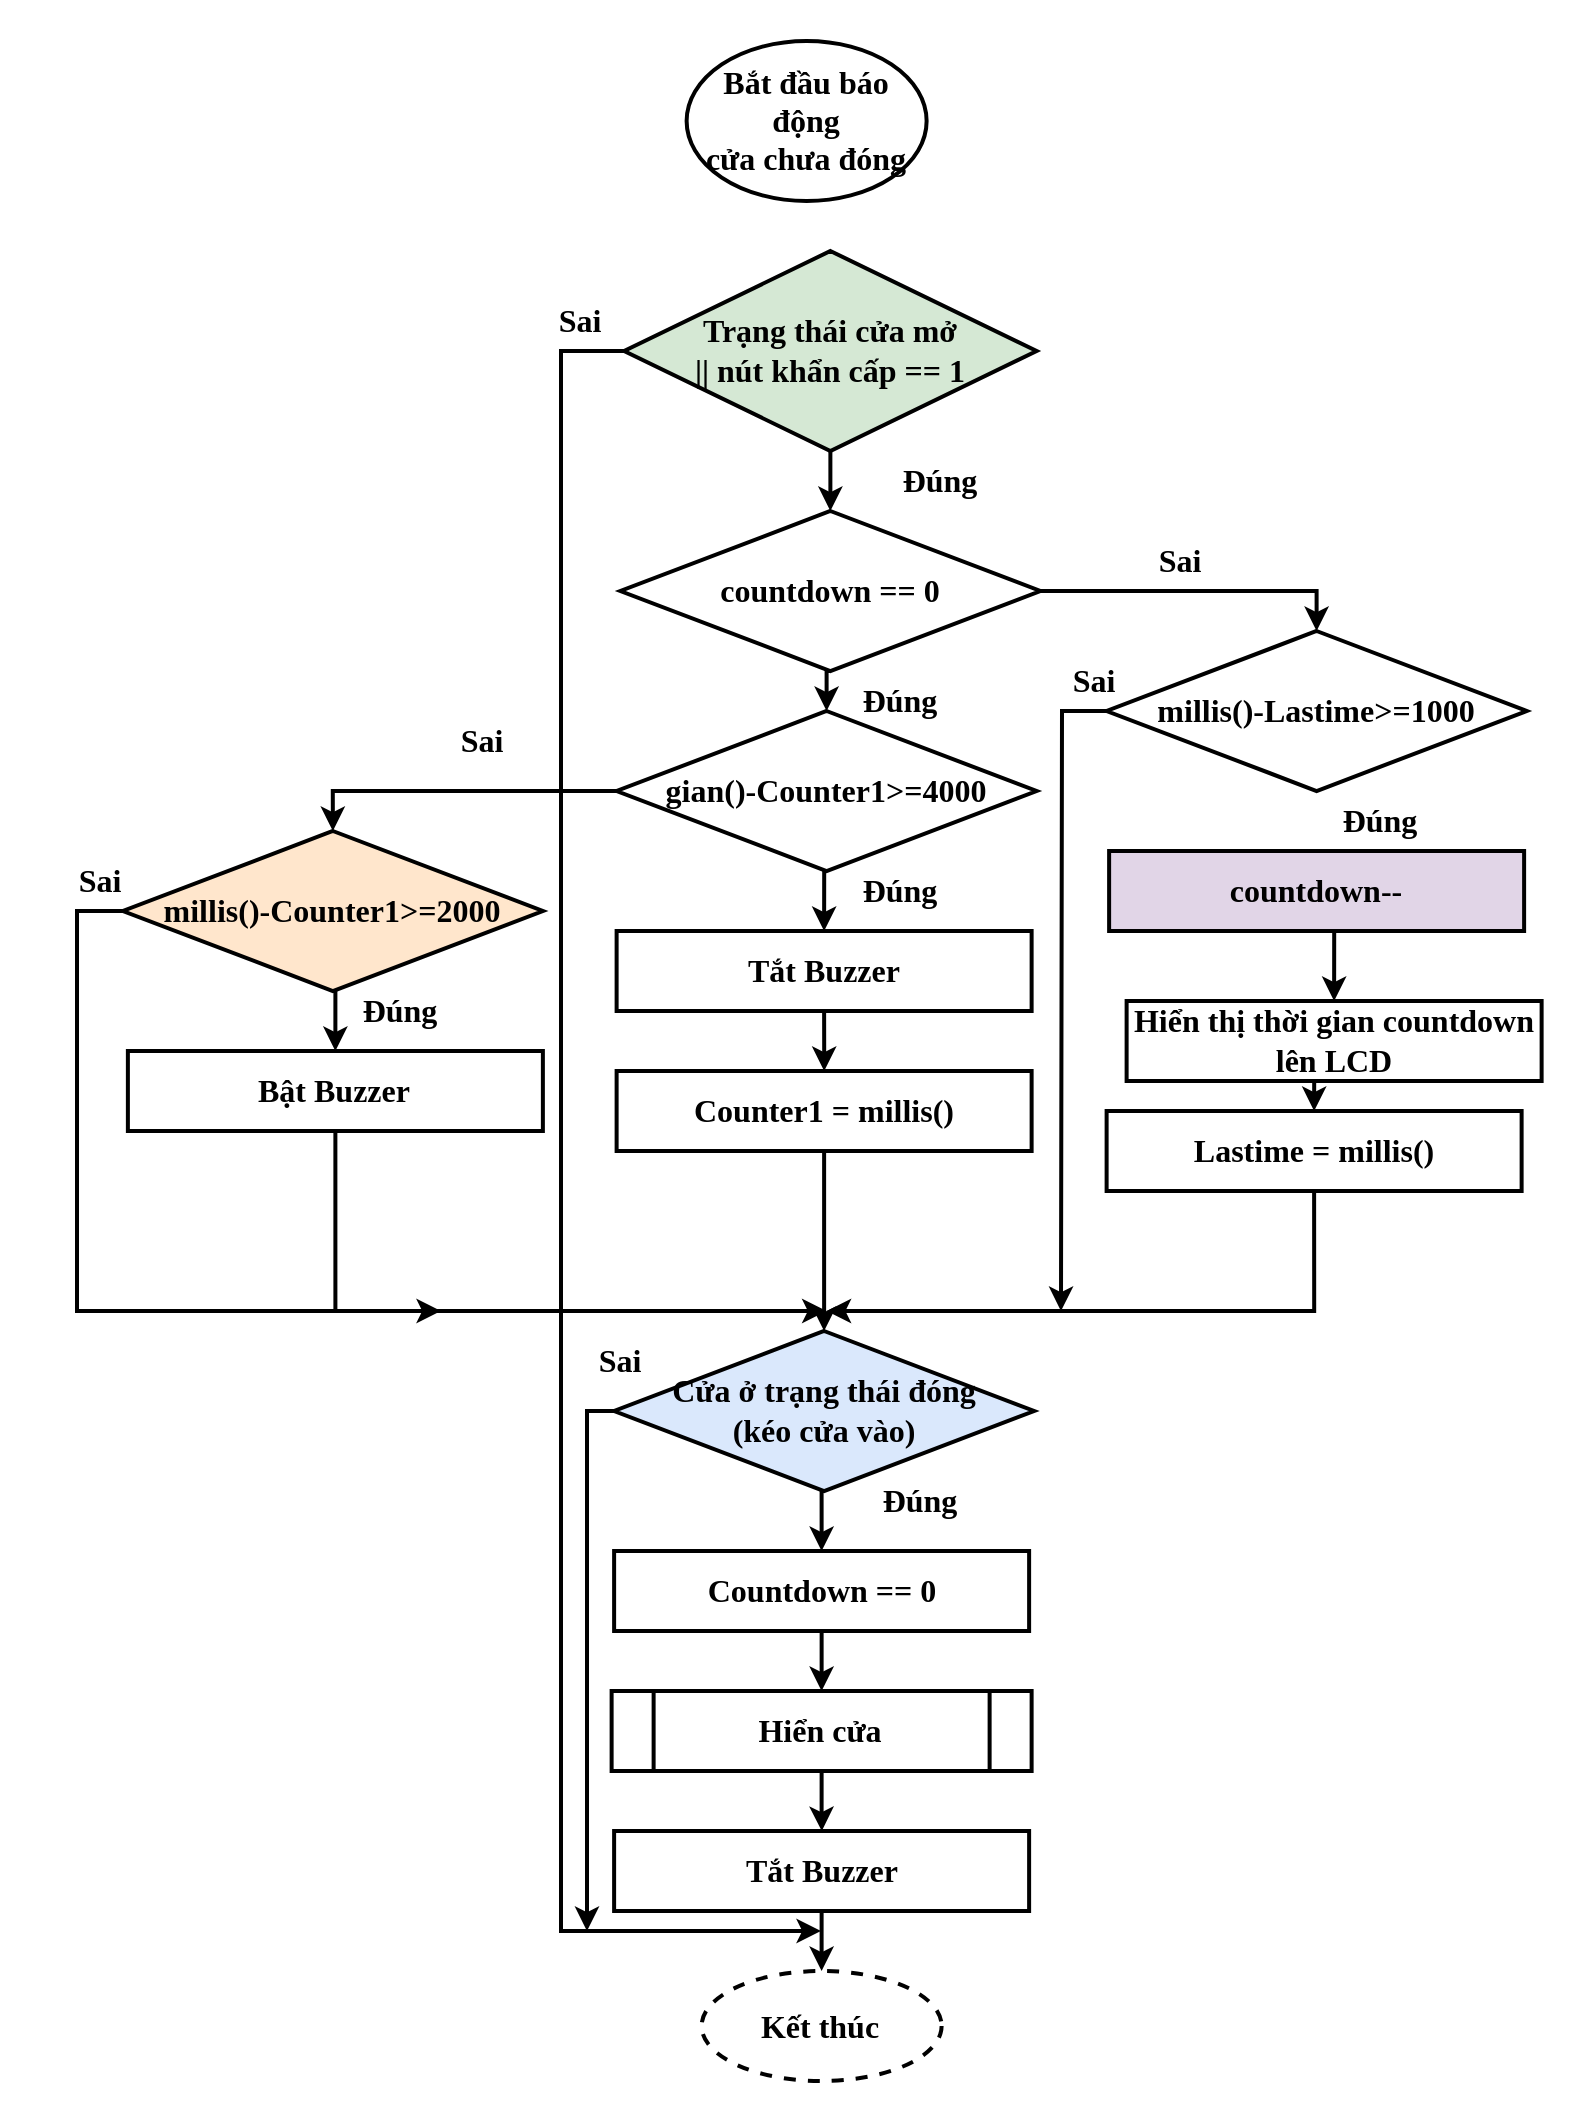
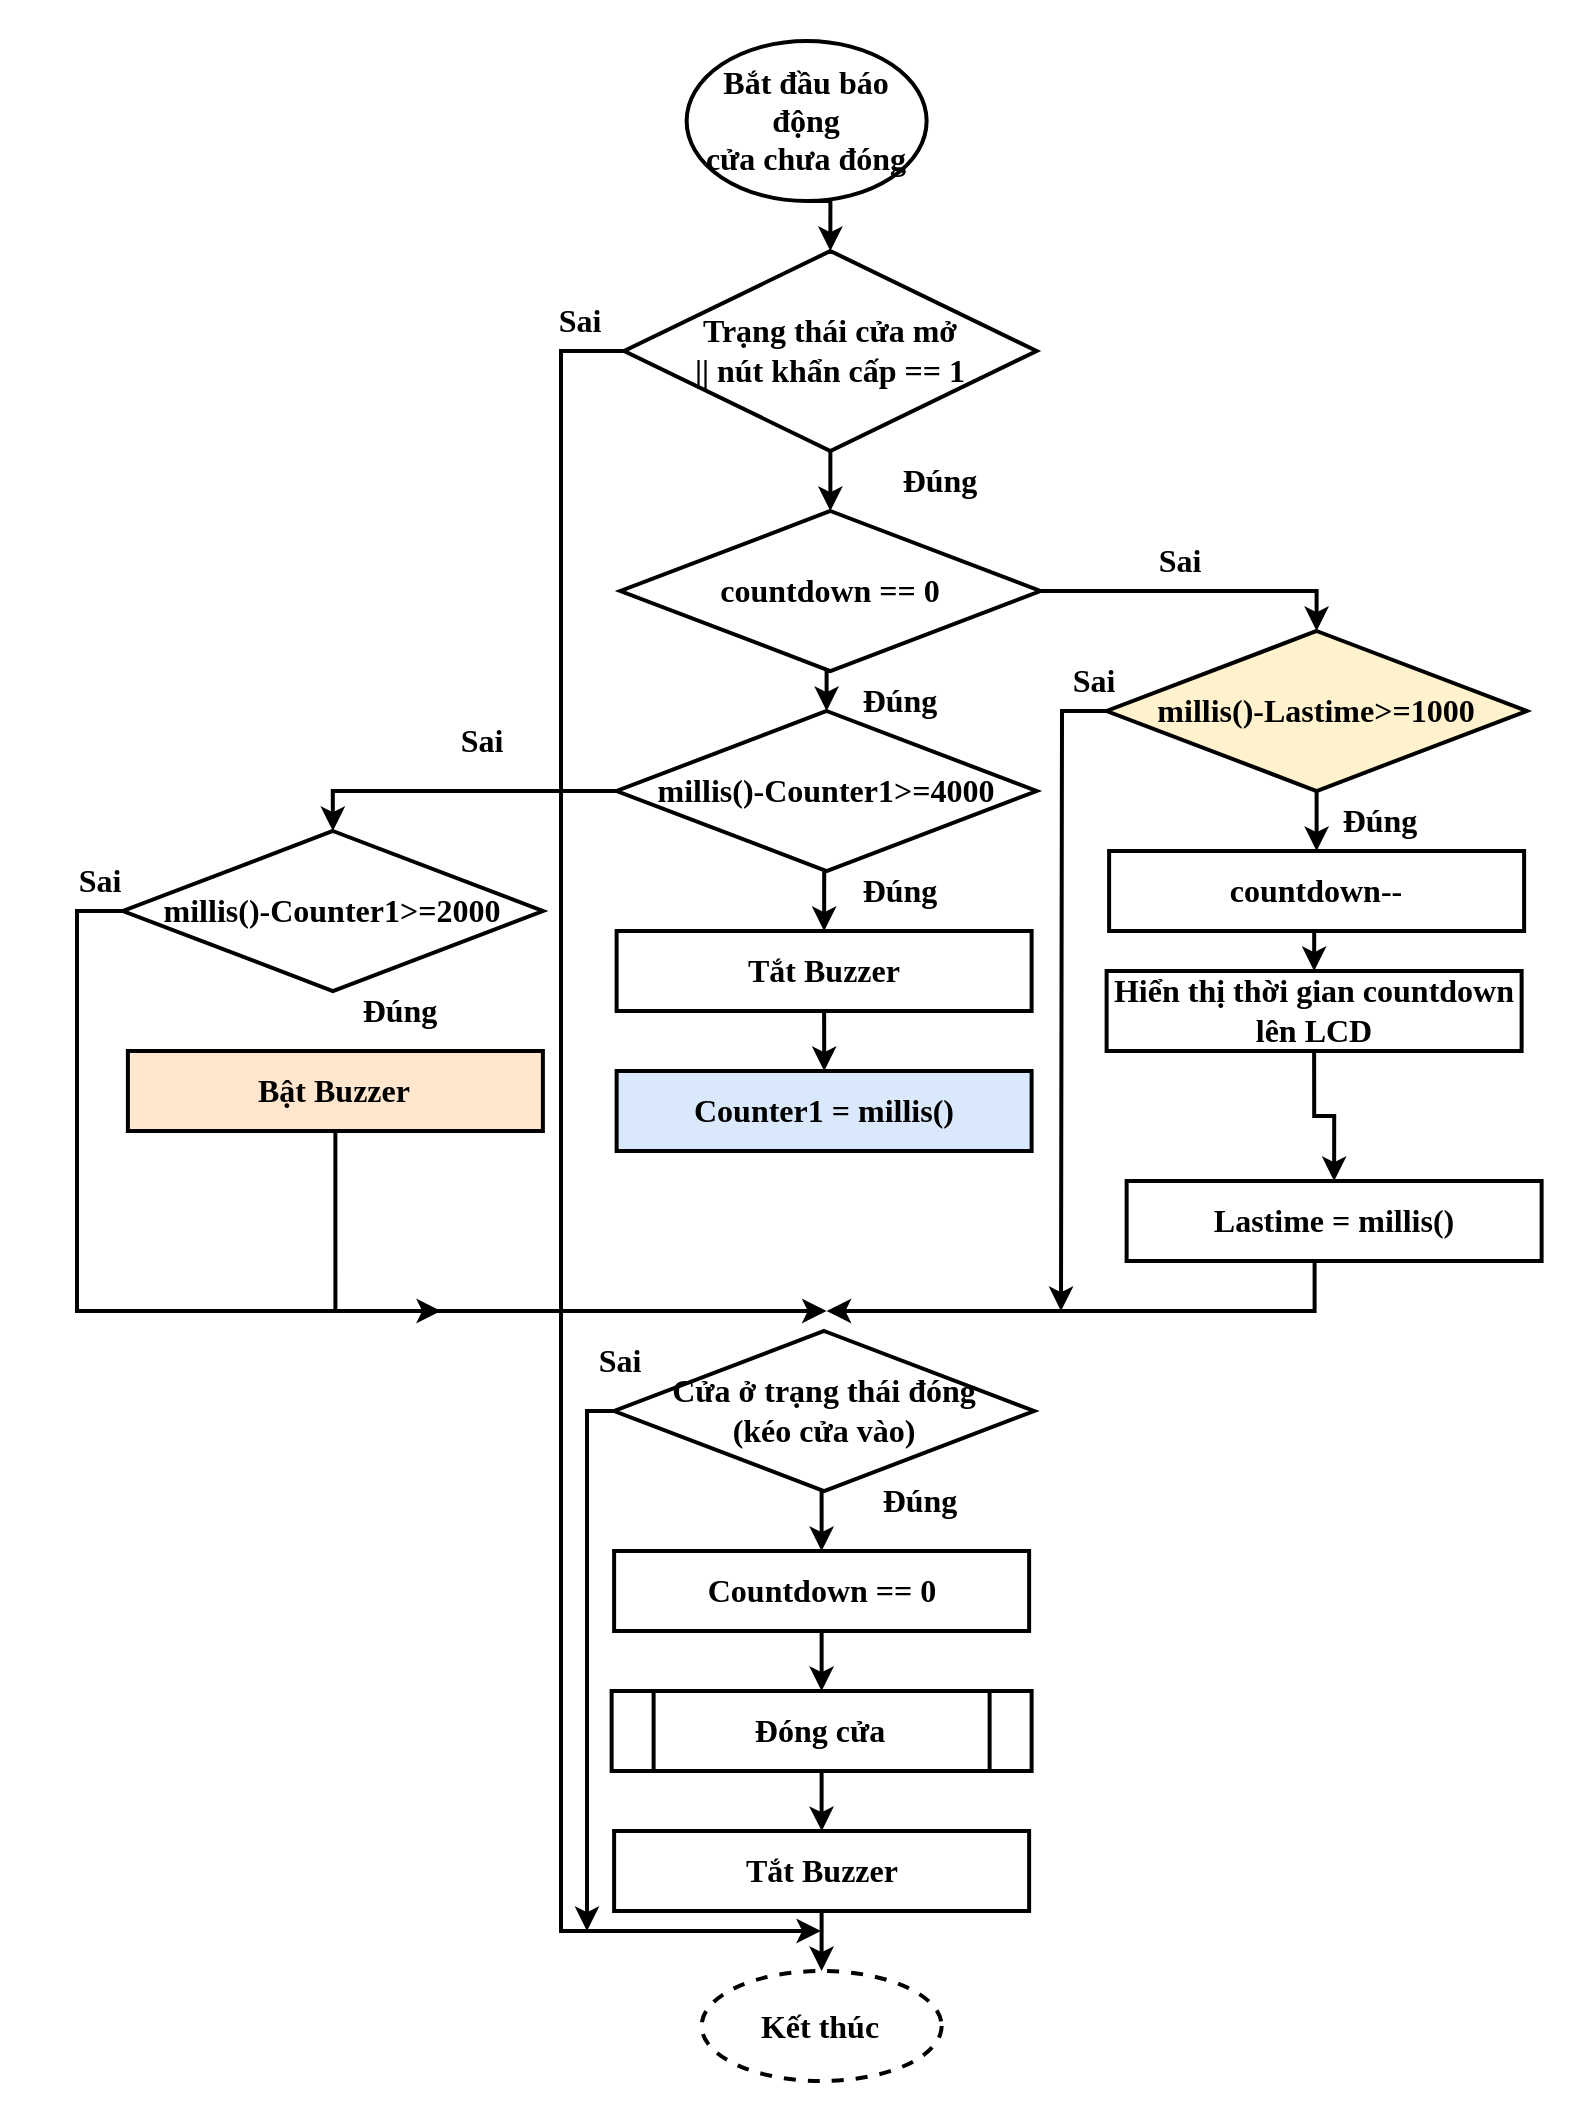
edge "Bắt đầu báo độngcửa chưa đóng" -> "Trạng thái cửa mở || nút khẩn cấp == 1": added
node "Trạng thái cửa mở || nút khẩn cấp == 1": fillcolor #d5e8d4 -> #ffffff
node "millis()-Lastime>=1000": fillcolor #ffffff -> #fff2cc
node "gian()-Counter1>=4000": label "gian()-Counter1>=4000" -> "millis()-Counter1>=4000"
edge "millis()-Lastime>=1000" -> "countdown--": added
node "countdown--": fillcolor #e1d5e7 -> #ffffff
node "millis()-Counter1>=2000": fillcolor #ffe6cc -> #ffffff
edge "millis()-Counter1>=2000" -> "Bật Buzzer": removed
node "Hiển thị thời gian countdown lên LCD": moved (1334, 1041) -> (1314, 1011)
node "Bật Buzzer": fillcolor #ffffff -> #ffe6cc
node "Counter1 = millis()": fillcolor #ffffff -> #dae8fc
node "Lastime = millis()": moved (1314, 1151) -> (1334, 1221)
edge "Counter1 = millis()" -> "Cửa ở trạng thái đóng (kéo cửa vào)": removed
node "Cửa ở trạng thái đóng (kéo cửa vào)": fillcolor #dae8fc -> #ffffff
node "Hiển cửa": label "Hiển cửa" -> "Đóng cửa"
